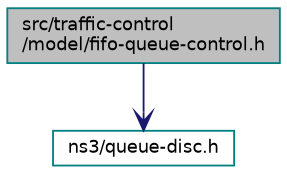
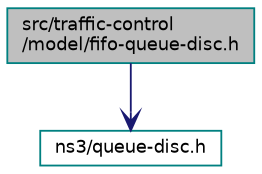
node "src/traffic-control /model/fifo-queue-control.h": label "src/traffic-control /model/fifo-queue-control.h" -> "src/traffic-control /model/fifo-queue-disc.h"
